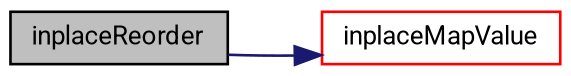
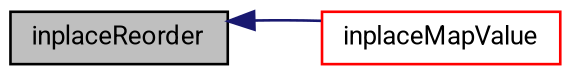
edge "inplaceReorder" -> "inplaceMapValue": reversed
